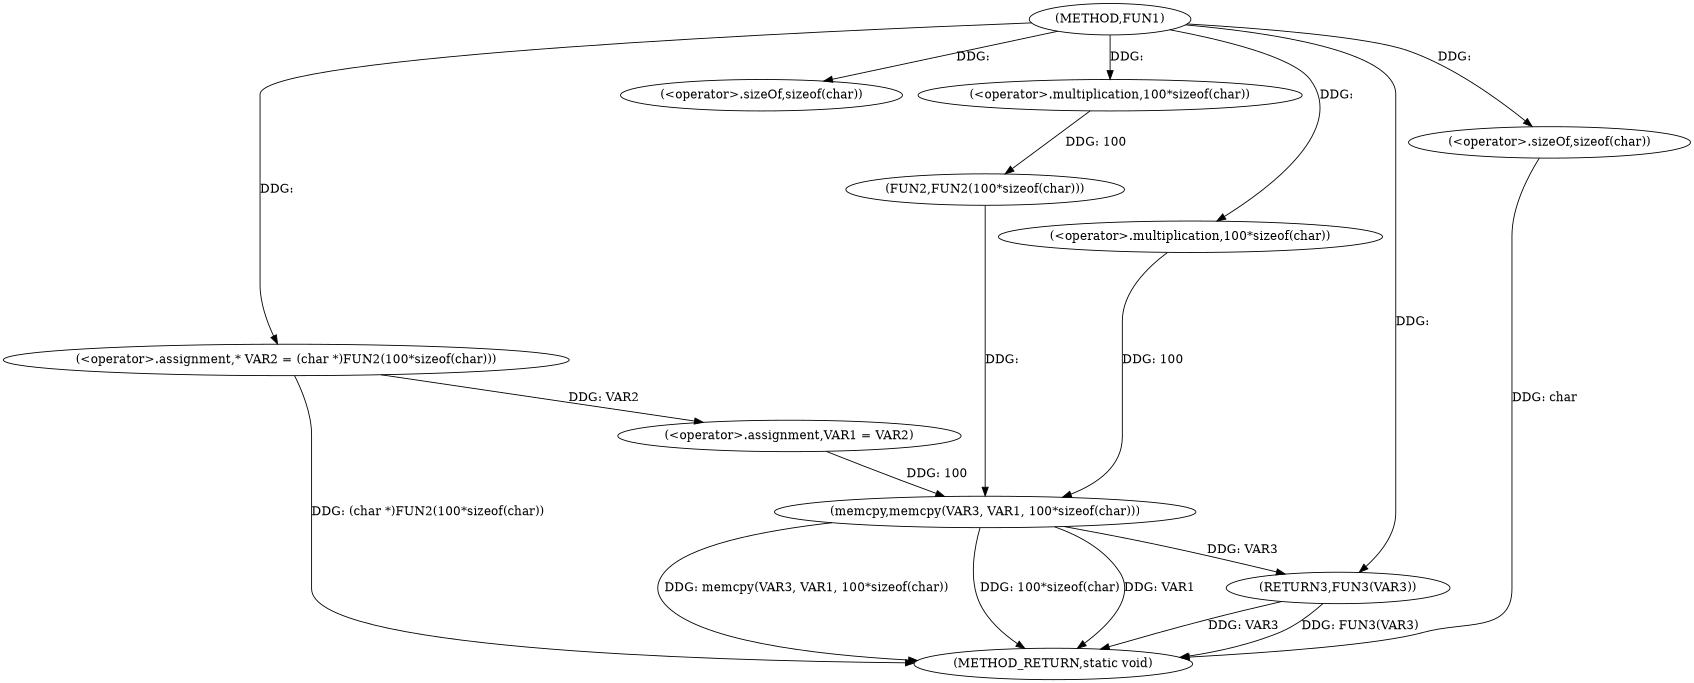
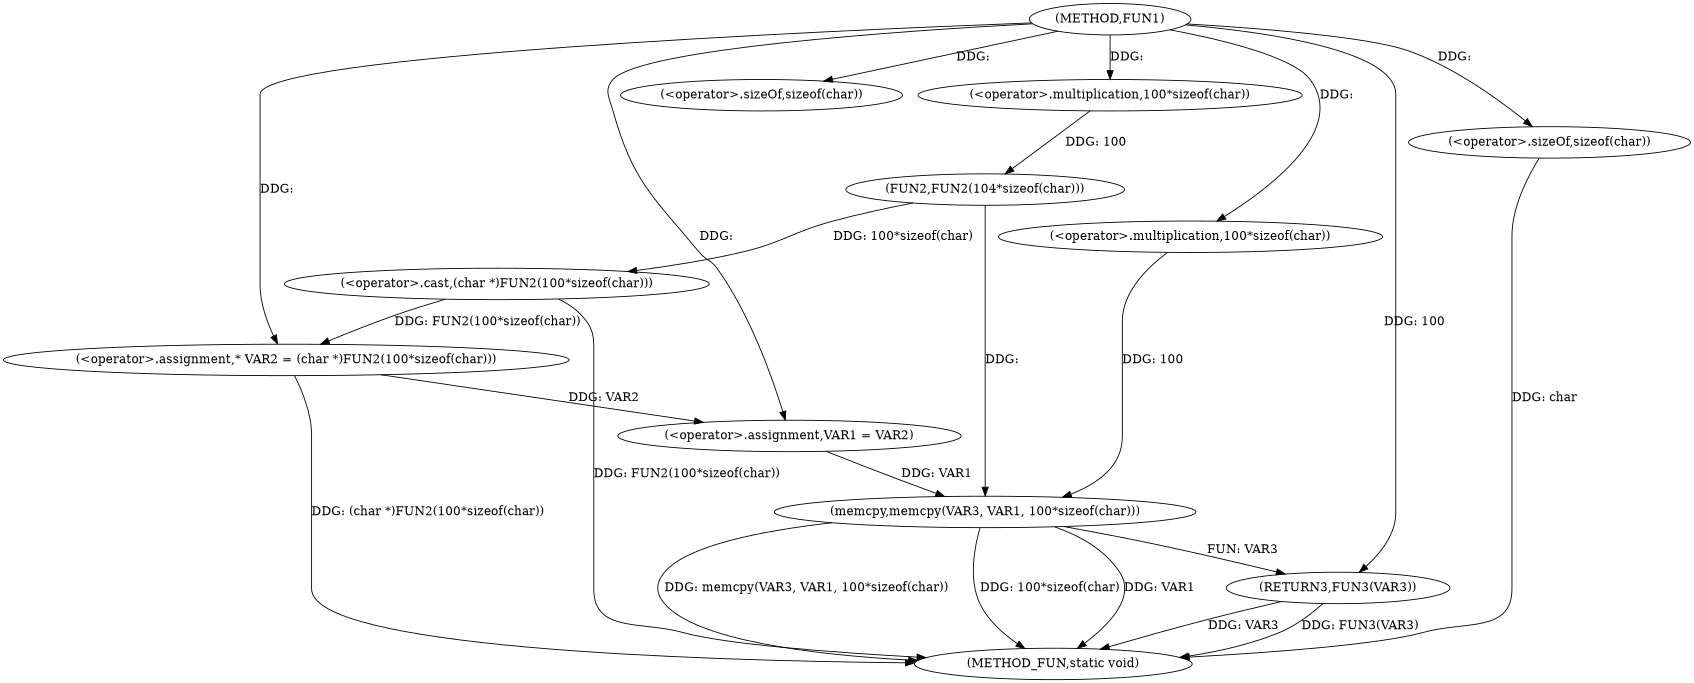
edge "(METHOD,FUN1)" -> "(<operator>.assignment,VAR1 = VAR2)": added, label "DDG:"
node "(FUN2,FUN2(100*sizeof(char)))": label "(FUN2,FUN2(100*sizeof(char)))" -> "(FUN2,FUN2(104*sizeof(char)))"
node "(<operator>.cast,(char *)FUN2(100*sizeof(char)))": added
edge "(METHOD,FUN1)" -> "(RETURN3,FUN3(VAR3))": label "DDG: " -> "DDG: 100"
edge "(<operator>.assignment,VAR1 = VAR2)" -> "(memcpy,memcpy(VAR3, VAR1, 100*sizeof(char)))": label "DDG: 100" -> "DDG: VAR1"
edge "(memcpy,memcpy(VAR3, VAR1, 100*sizeof(char)))" -> "(RETURN3,FUN3(VAR3))": label "DDG: VAR3" -> "FUN: VAR3"
node "(METHOD_RETURN,static void)": label "(METHOD_RETURN,static void)" -> "(METHOD_FUN,static void)"
